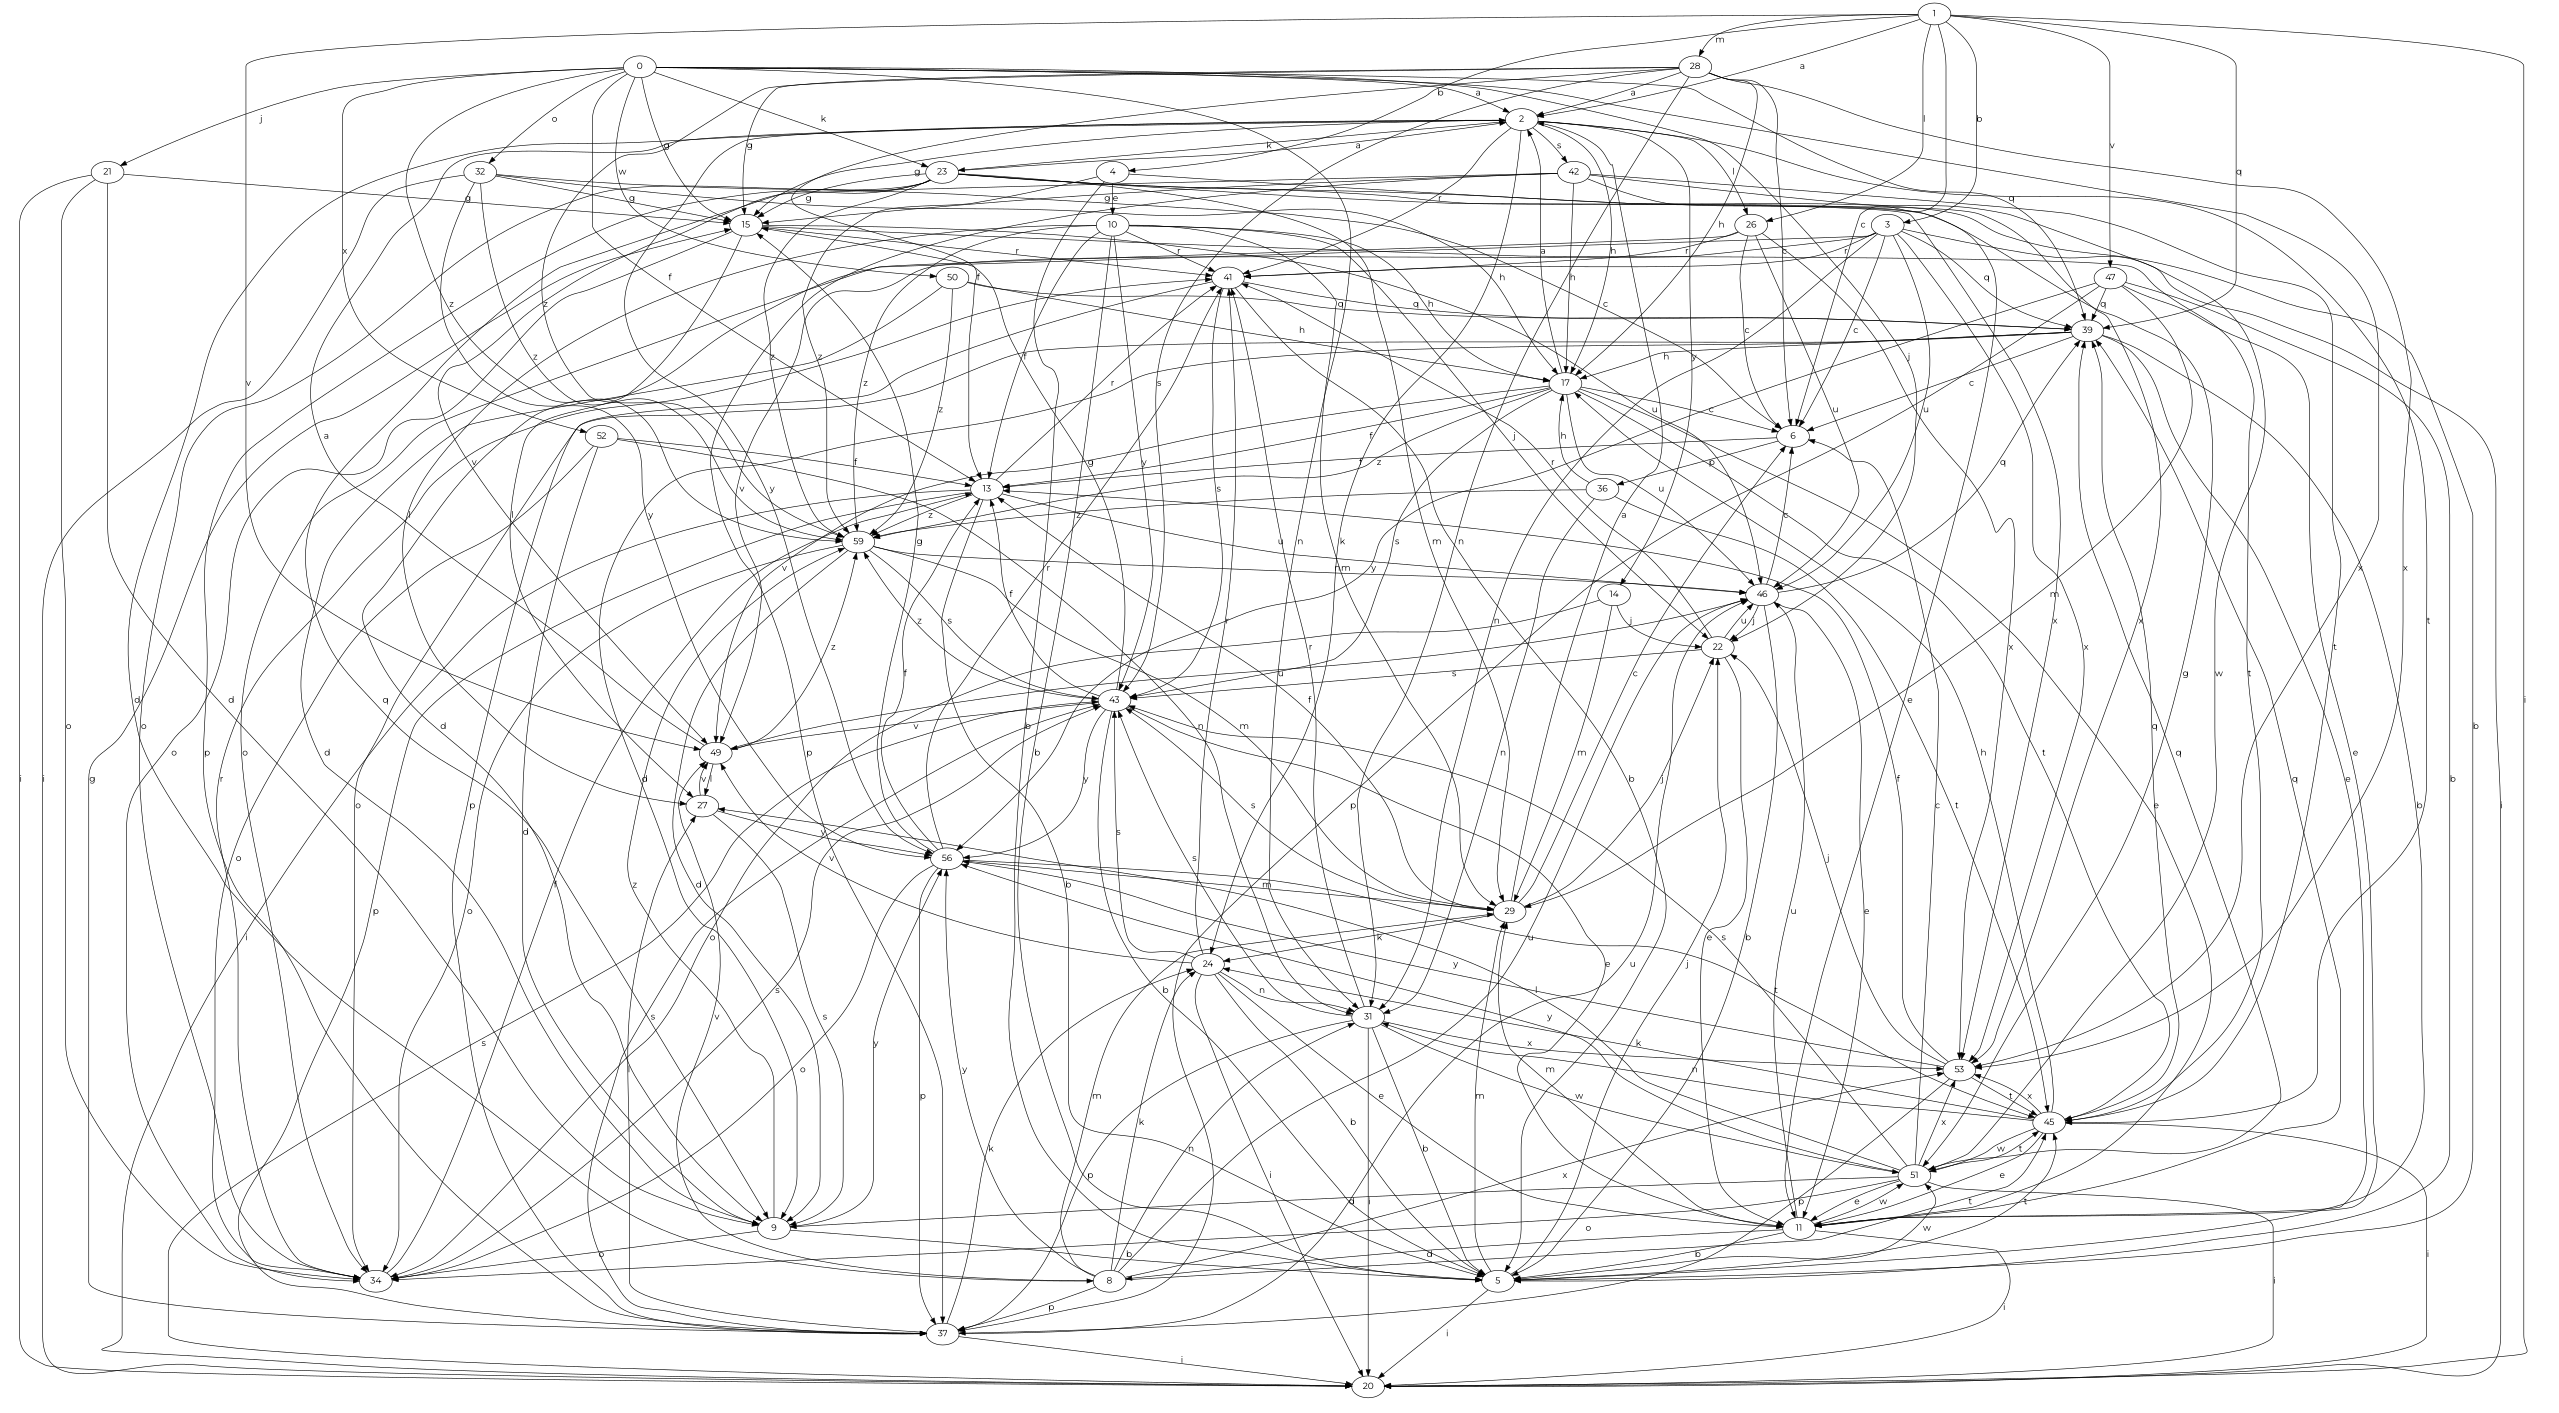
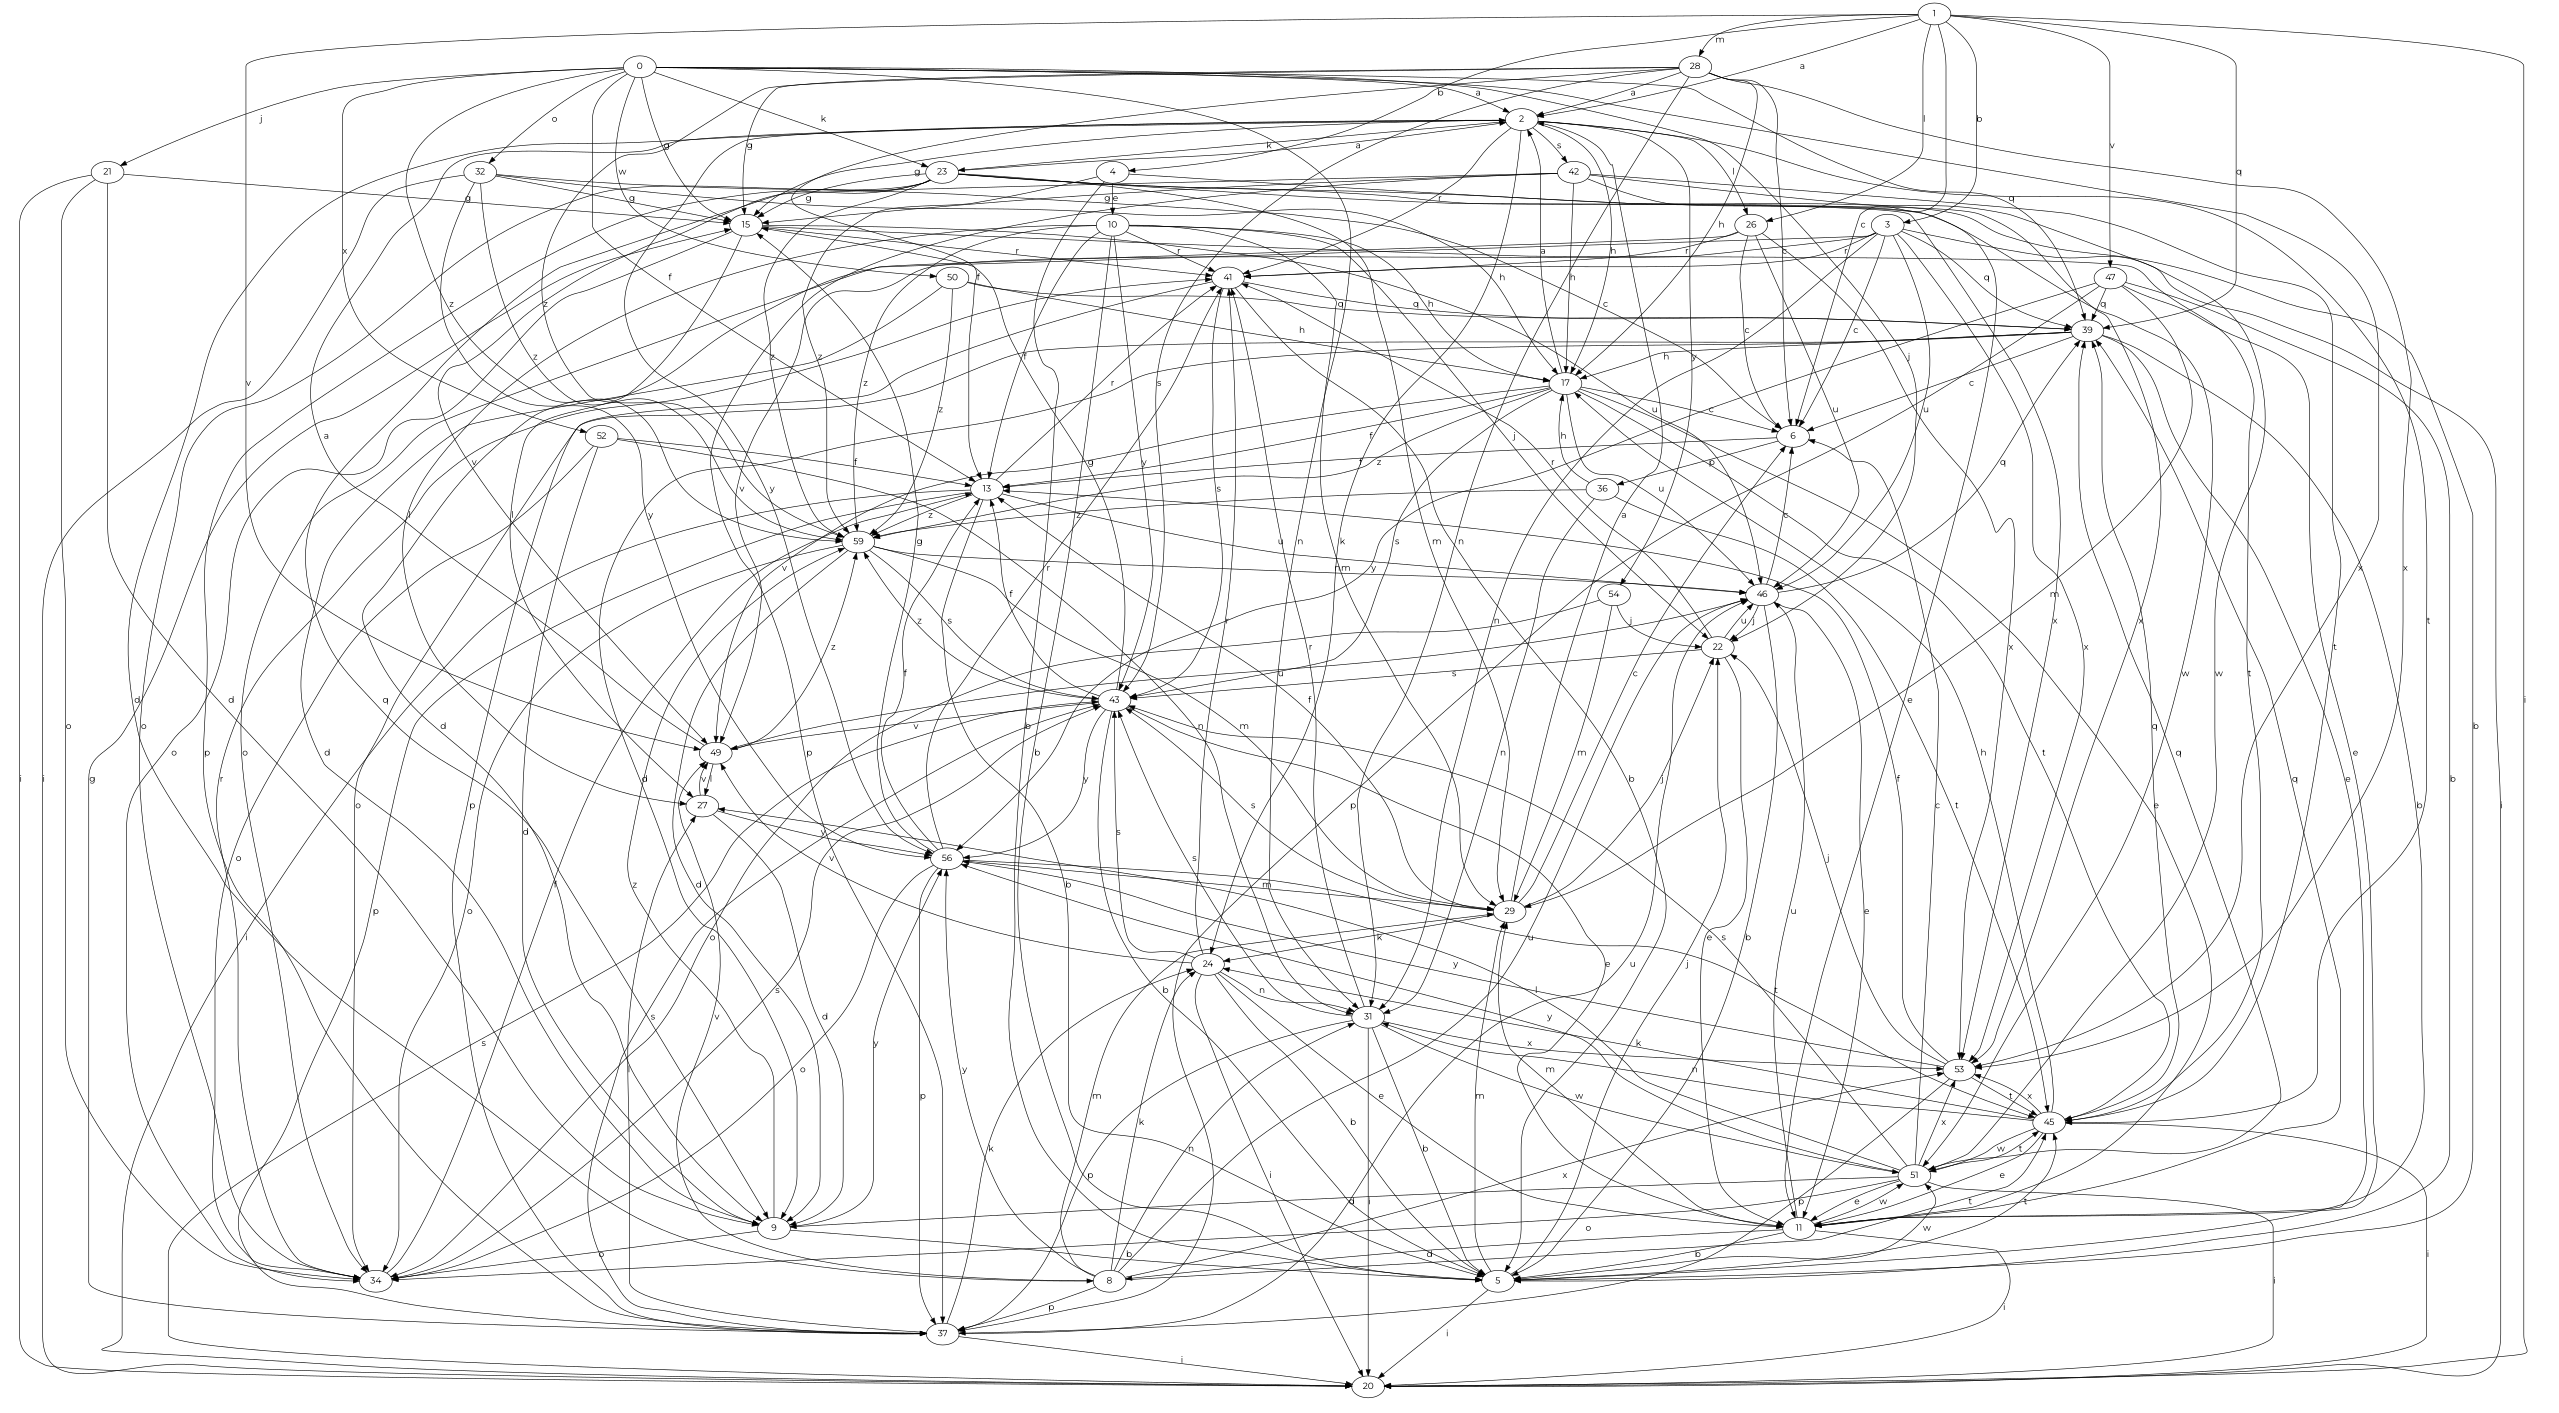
node "14": label "14" -> "54"
edge "23" -> "51": label "g" -> "w"
edge "27" -> "9": label "s" -> "d"
